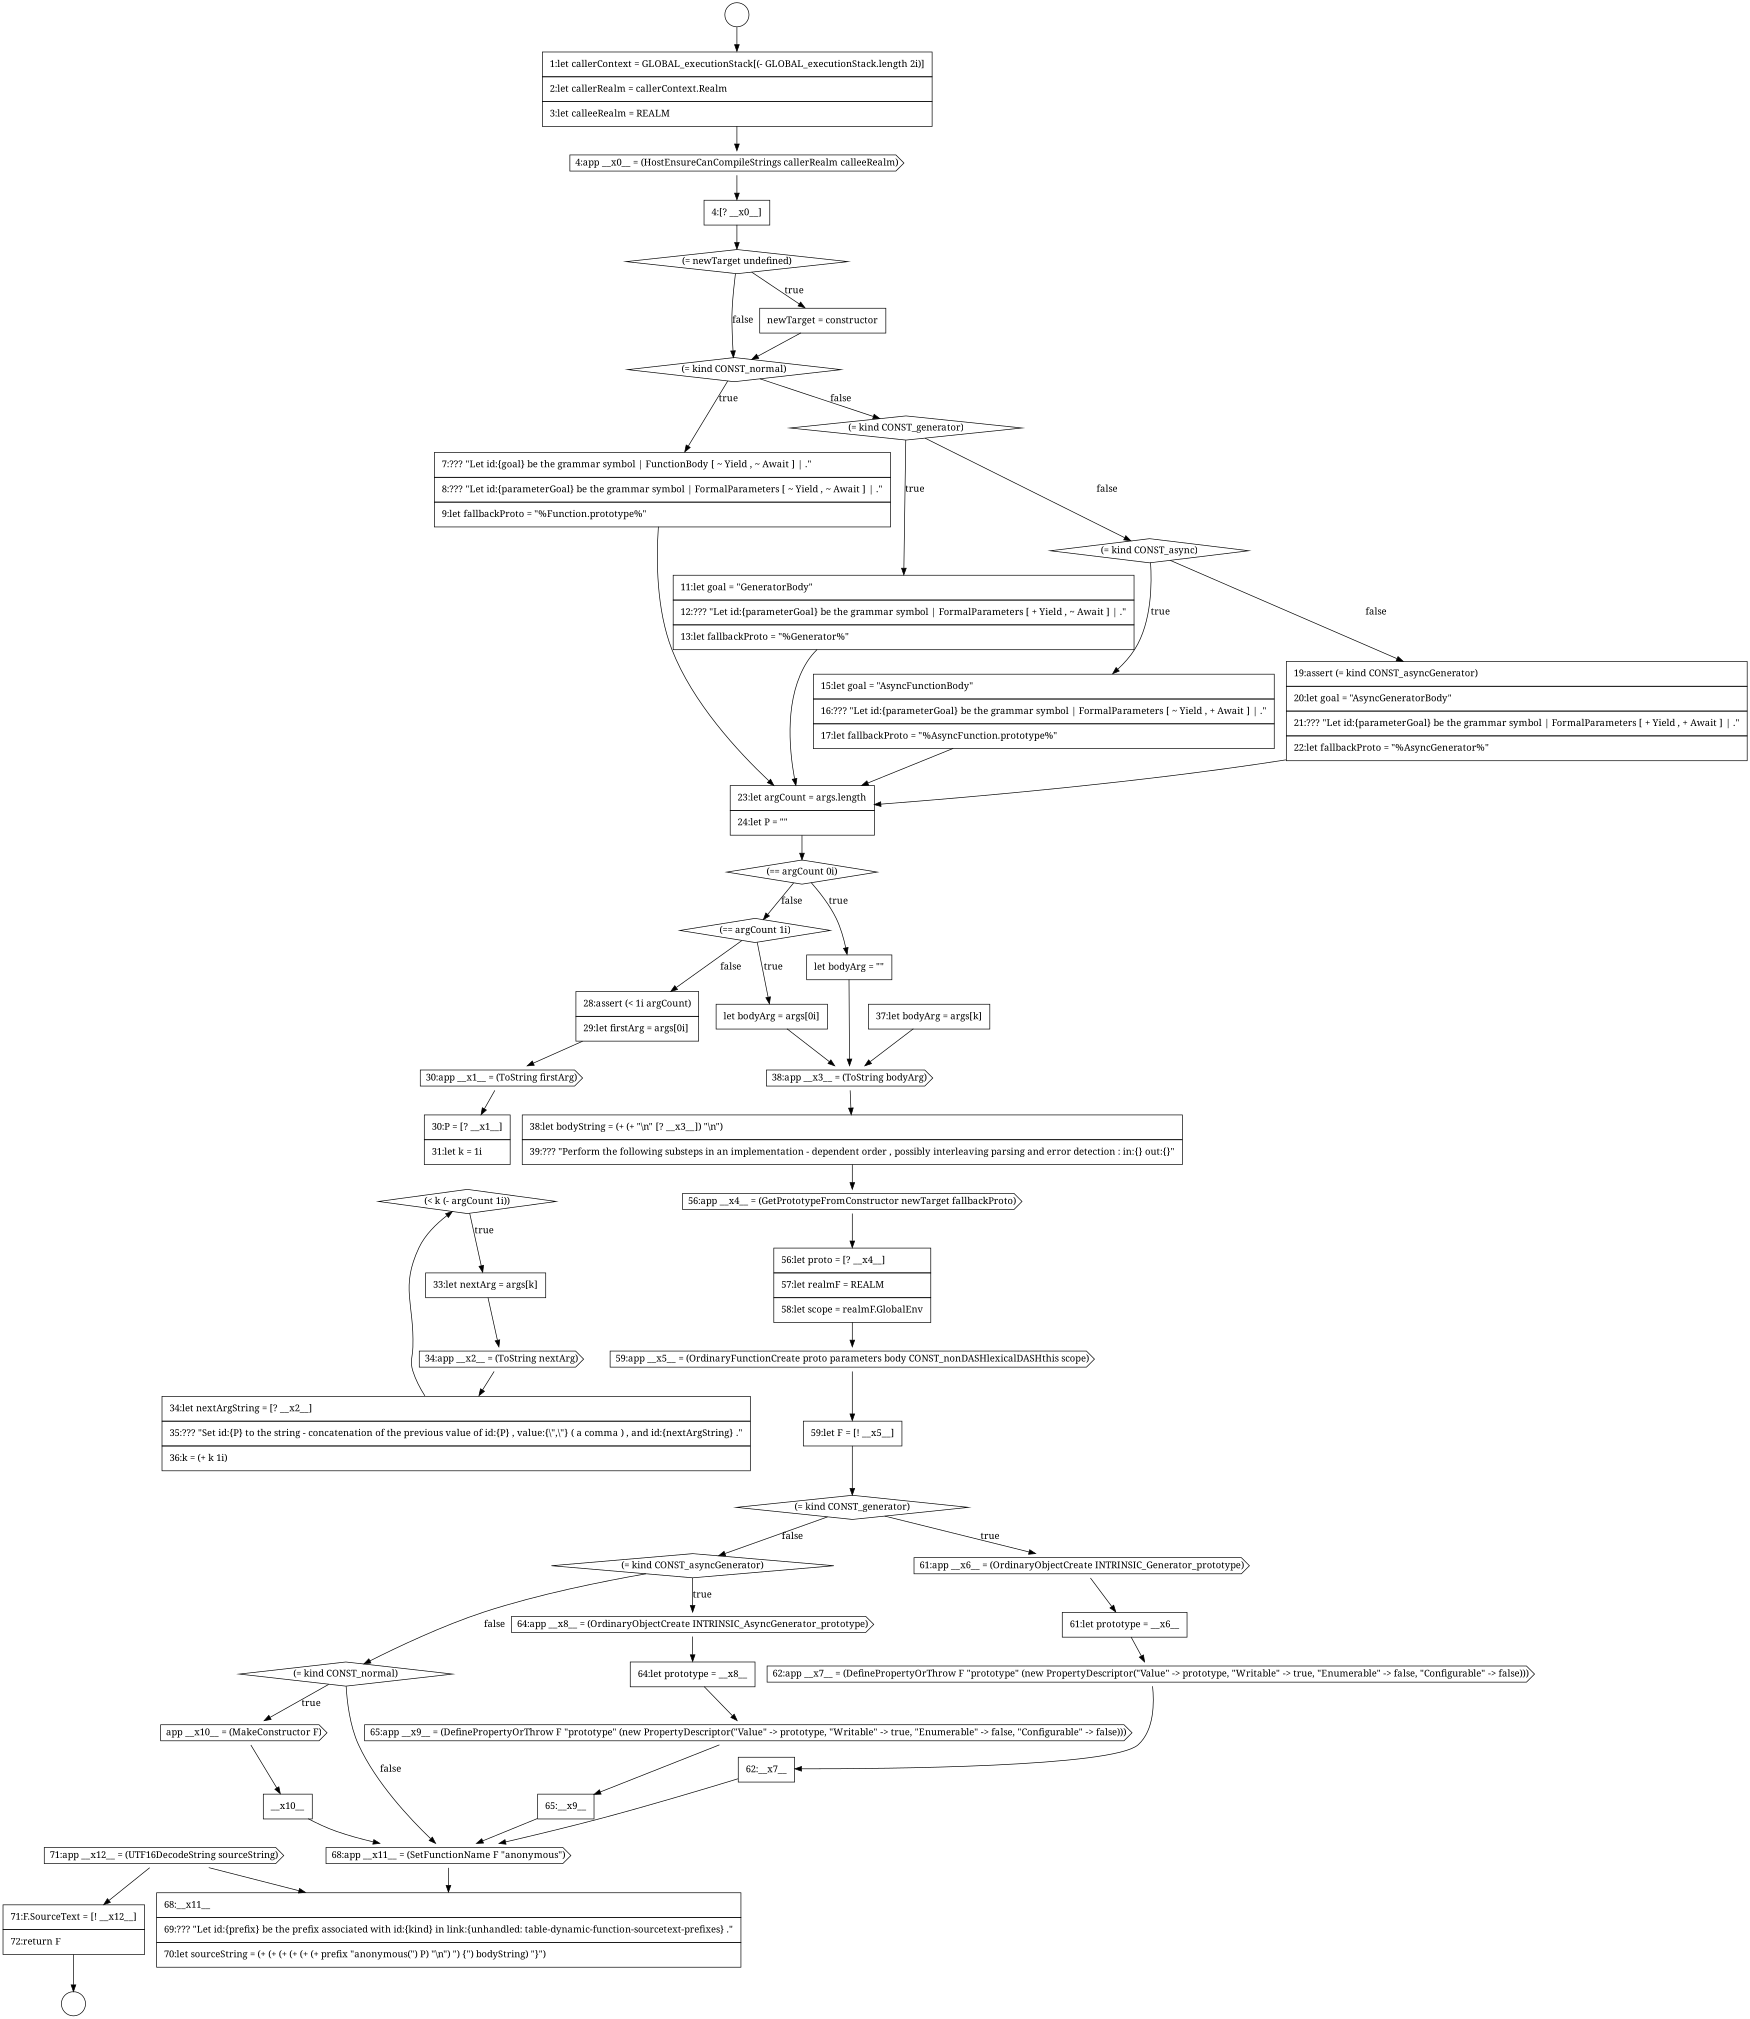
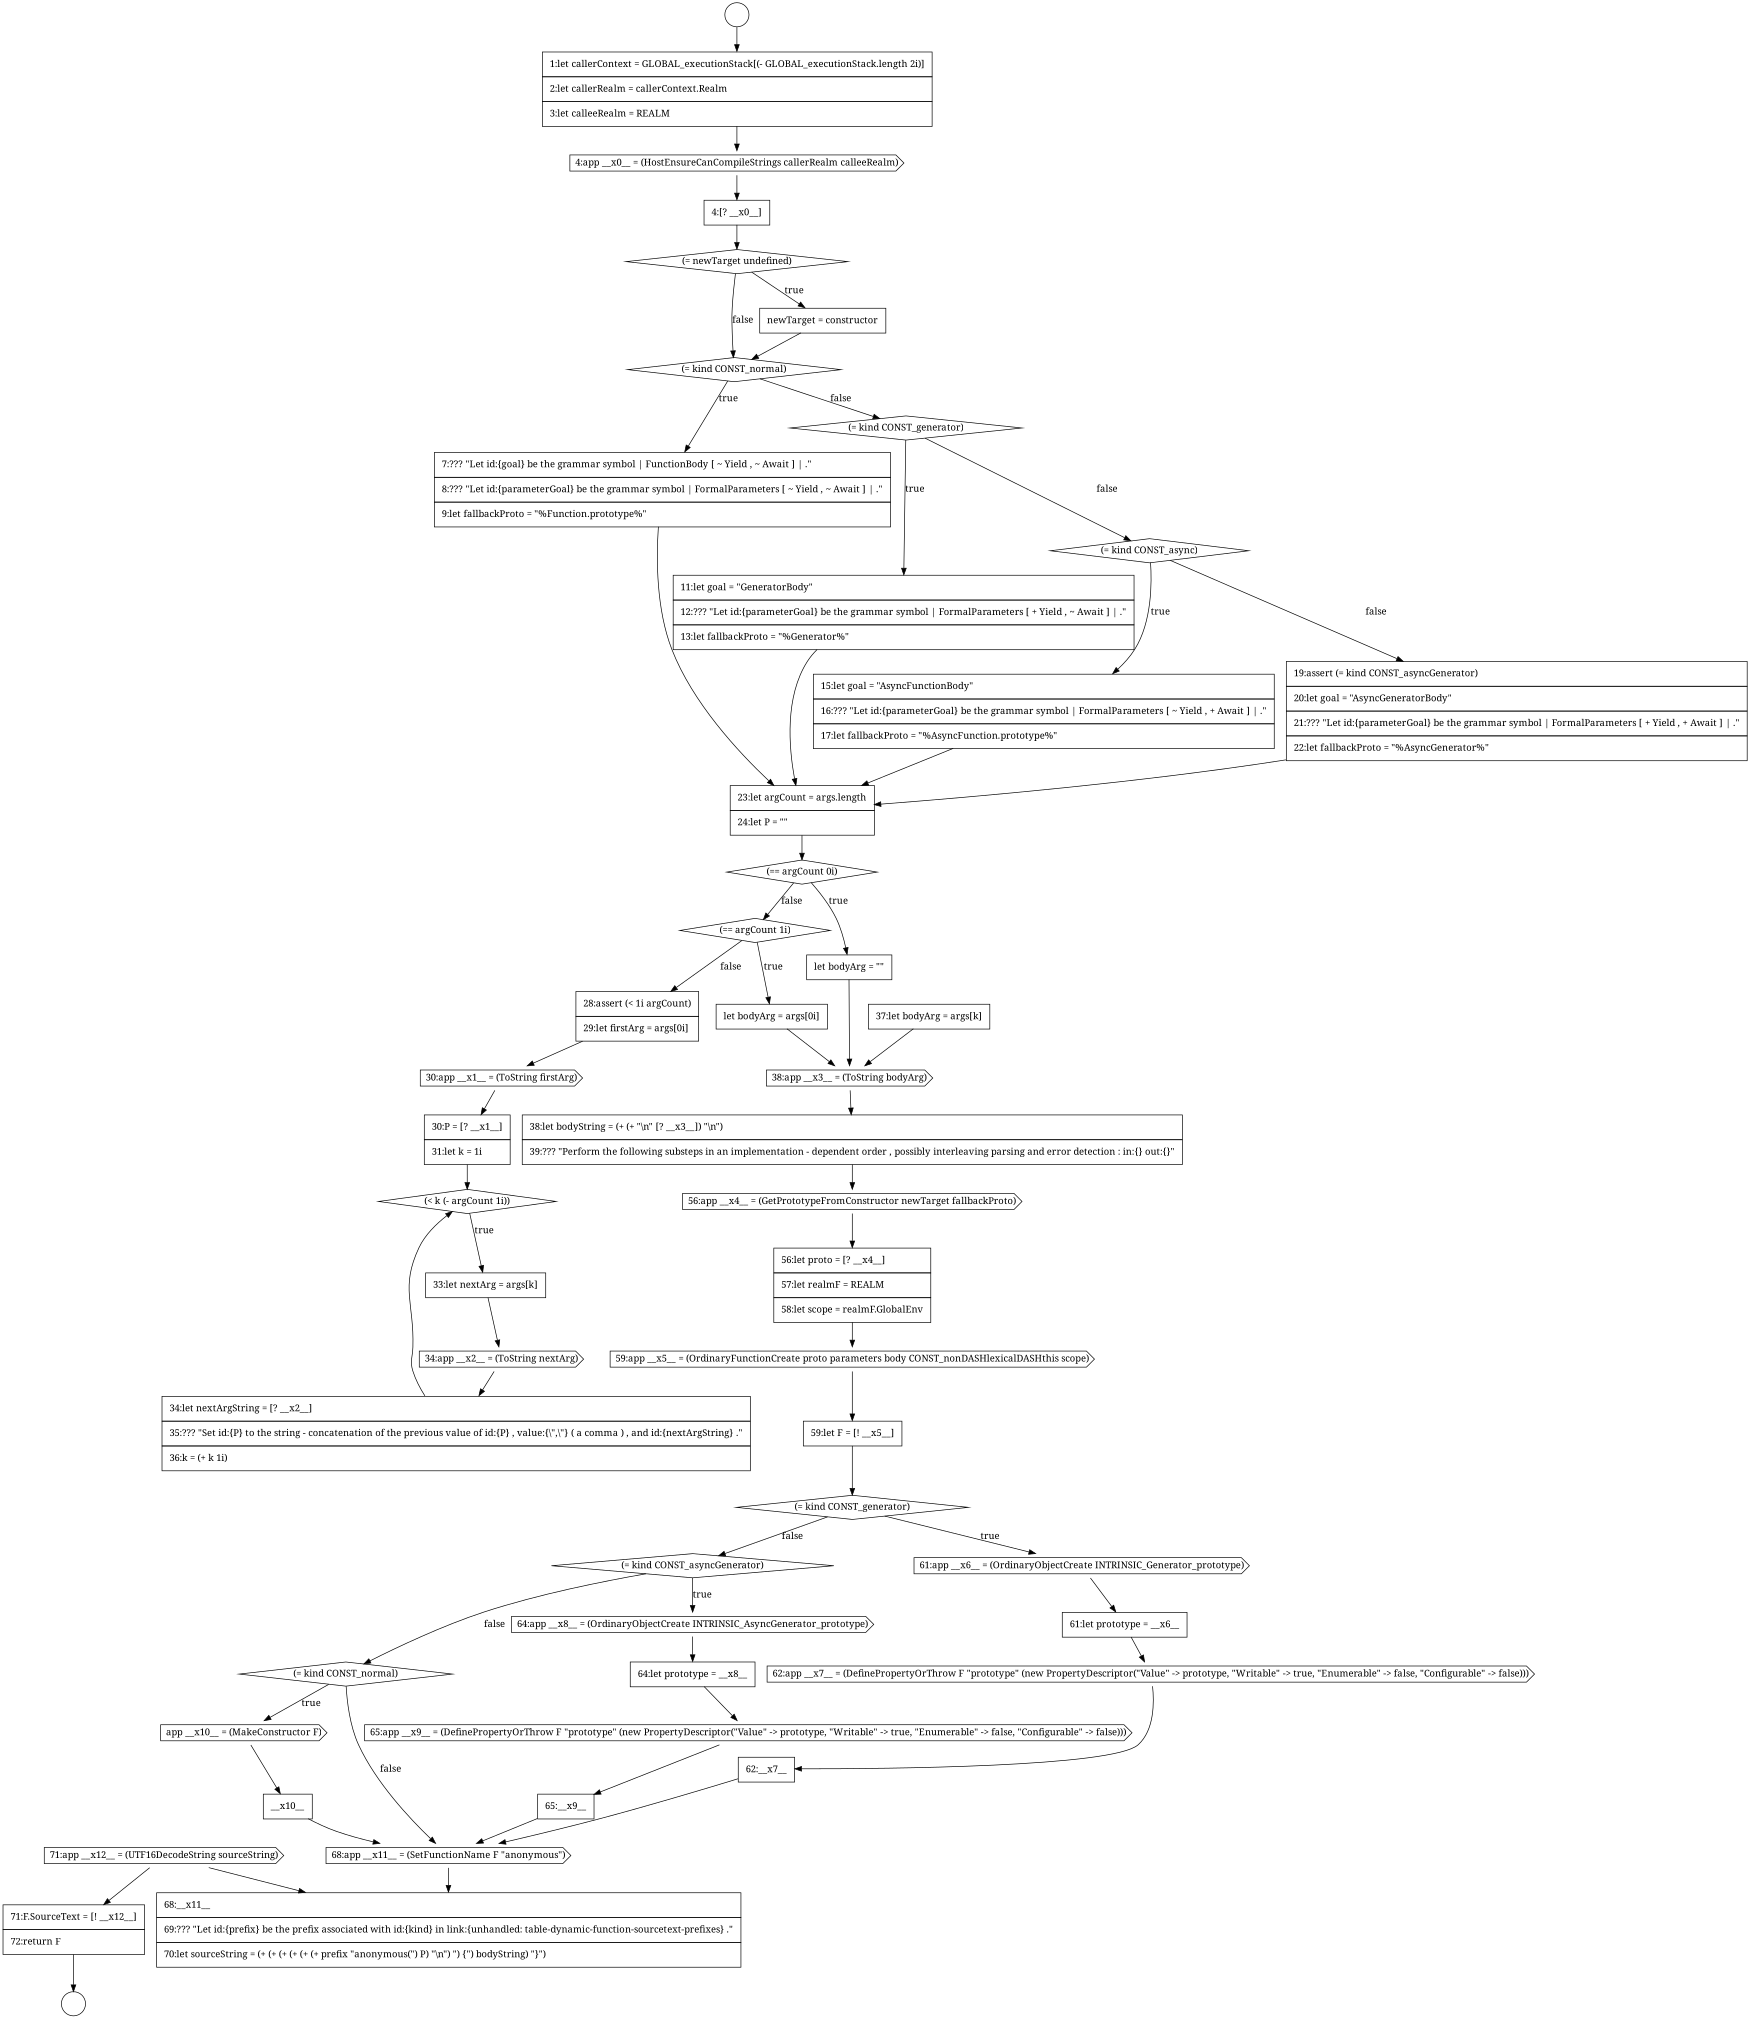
edge "30:P = [? __x1__]" -> "(< k (- argCount 1i))": added
